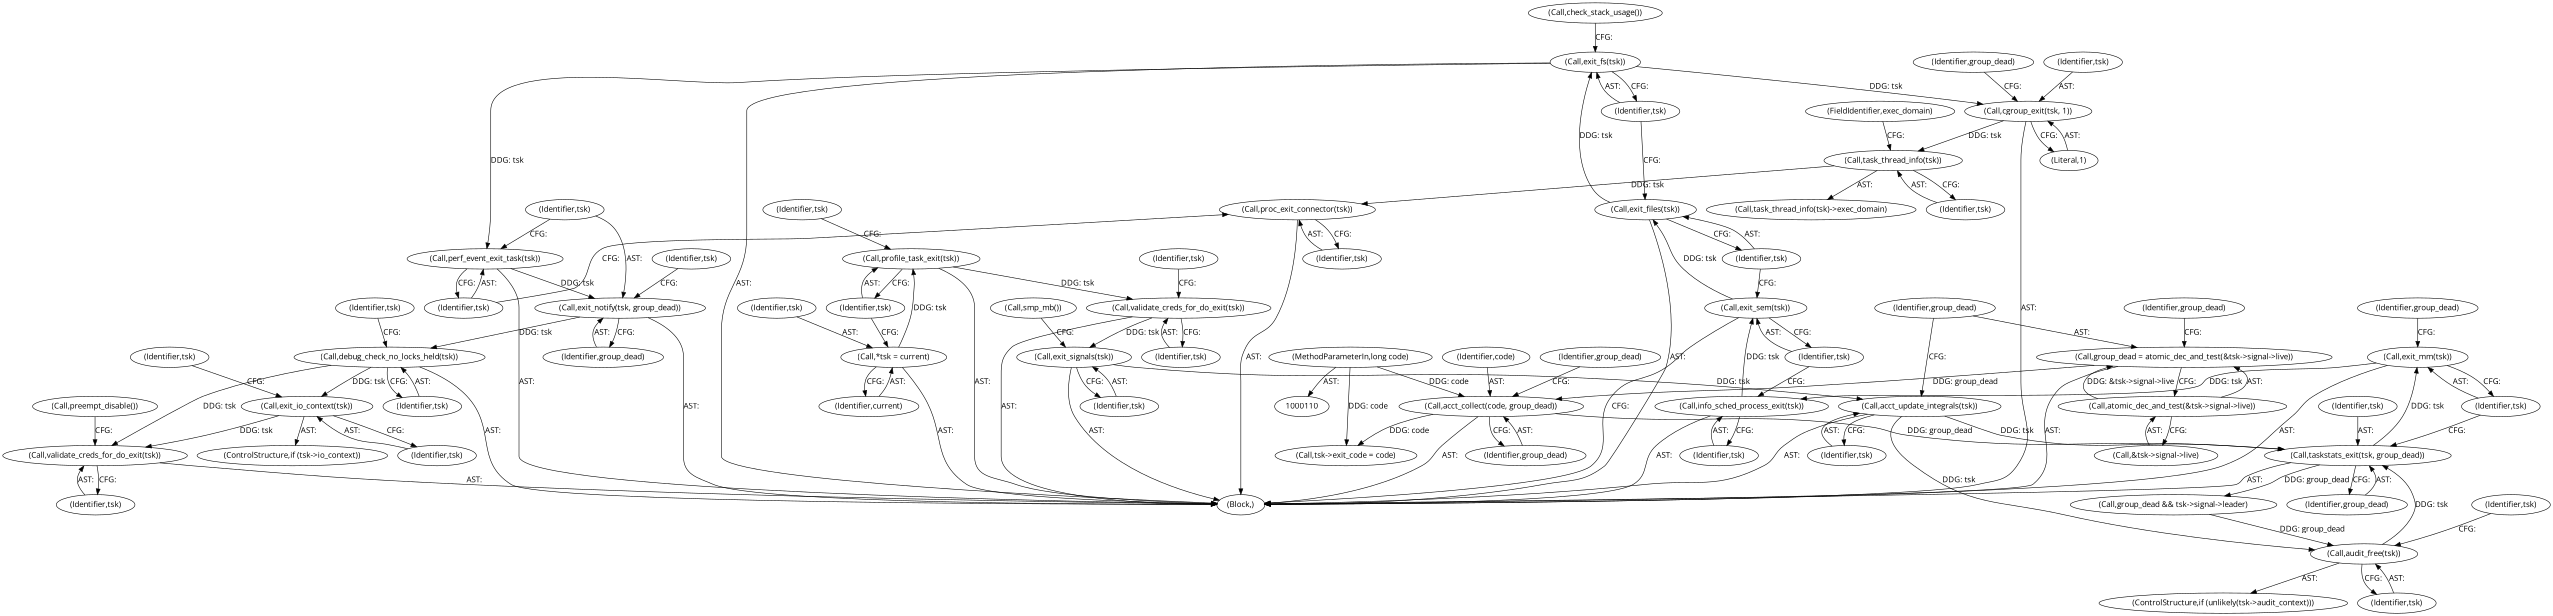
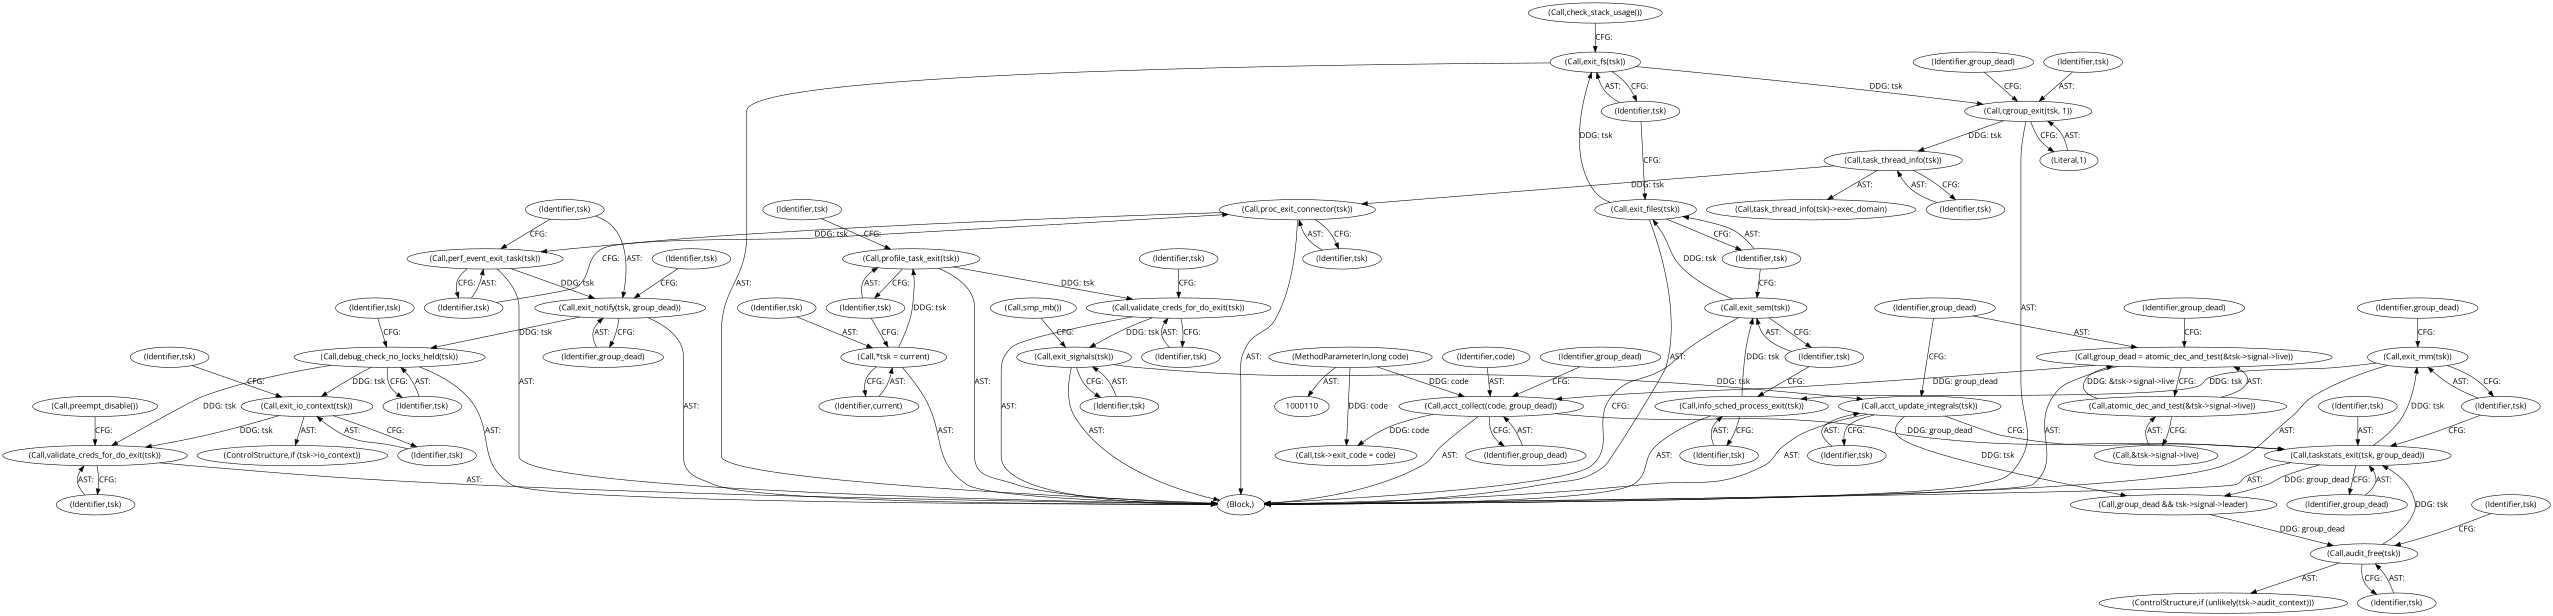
edge "(Call,exit_fs(tsk))" -> "(Call,perf_event_exit_task(tsk))": now "(Call,proc_exit_connector(tsk))" -> "(Call,perf_event_exit_task(tsk))"
node "(FieldIdentifier,exec_domain)": removed
edge "(Call,acct_update_integrals(tsk))" -> "(Call,taskstats_exit(tsk, group_dead))": label "DDG: tsk" -> "CFG: "
edge "(Call,acct_update_integrals(tsk))" -> "(Call,audit_free(tsk))": now "(Call,acct_update_integrals(tsk))" -> "(Call,group_dead && tsk->signal->leader)"
